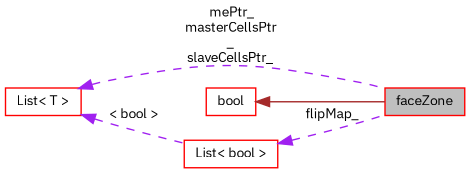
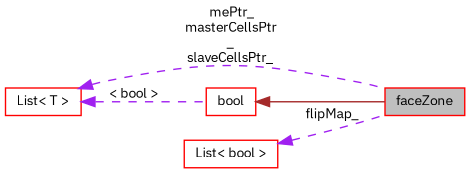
edge "List< bool >" -> "List< T >": now "bool" -> "List< T >"
